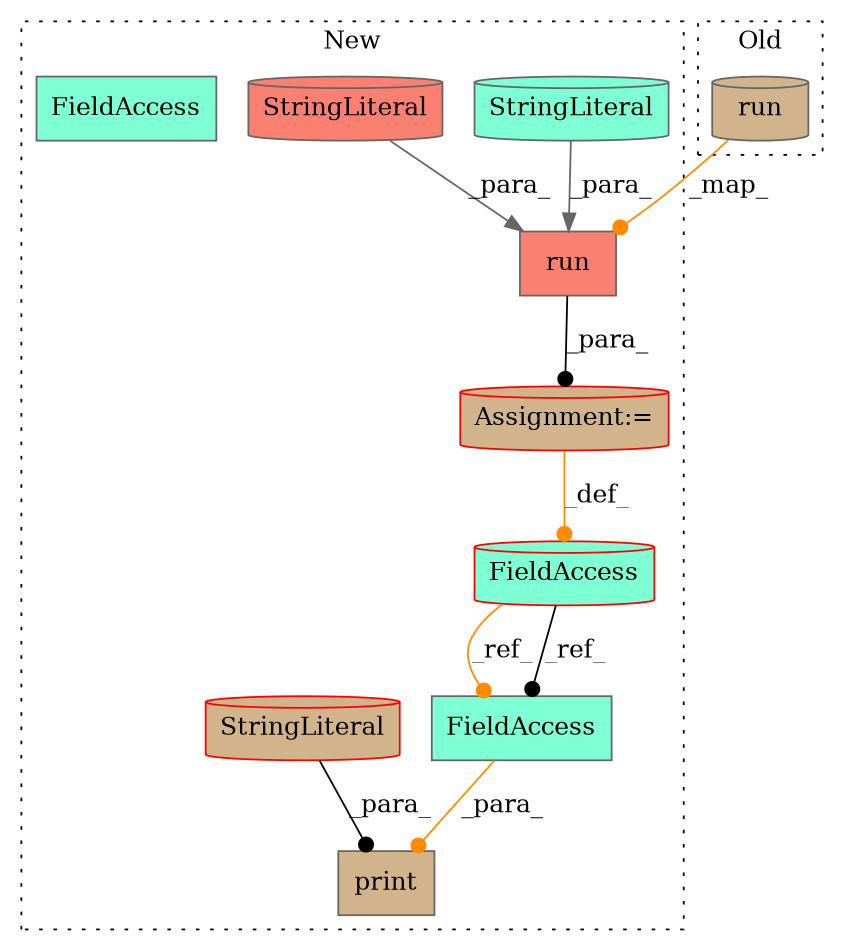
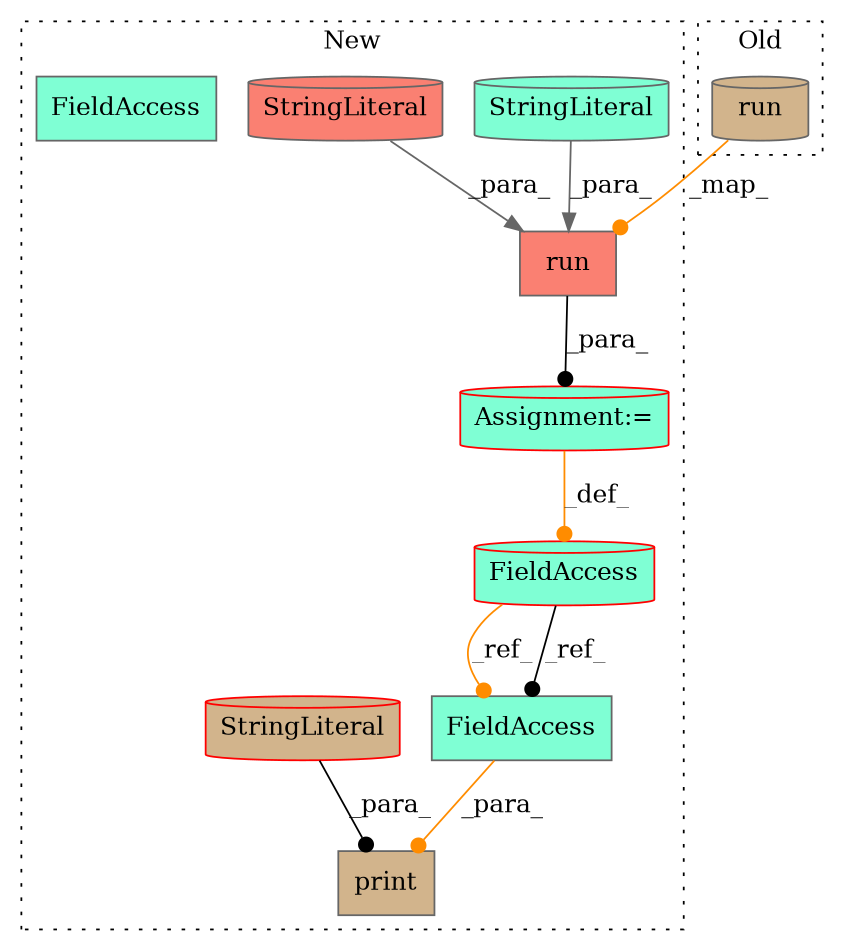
node "Assignment:=": fillcolor tan -> aquamarine
